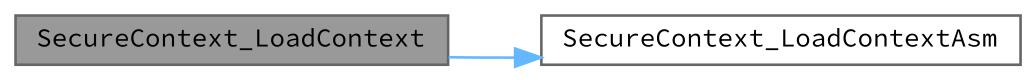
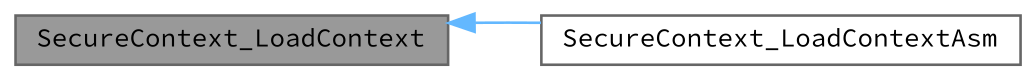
edge "SecureContext_LoadContext" -> "SecureContext_LoadContextAsm": reversed
